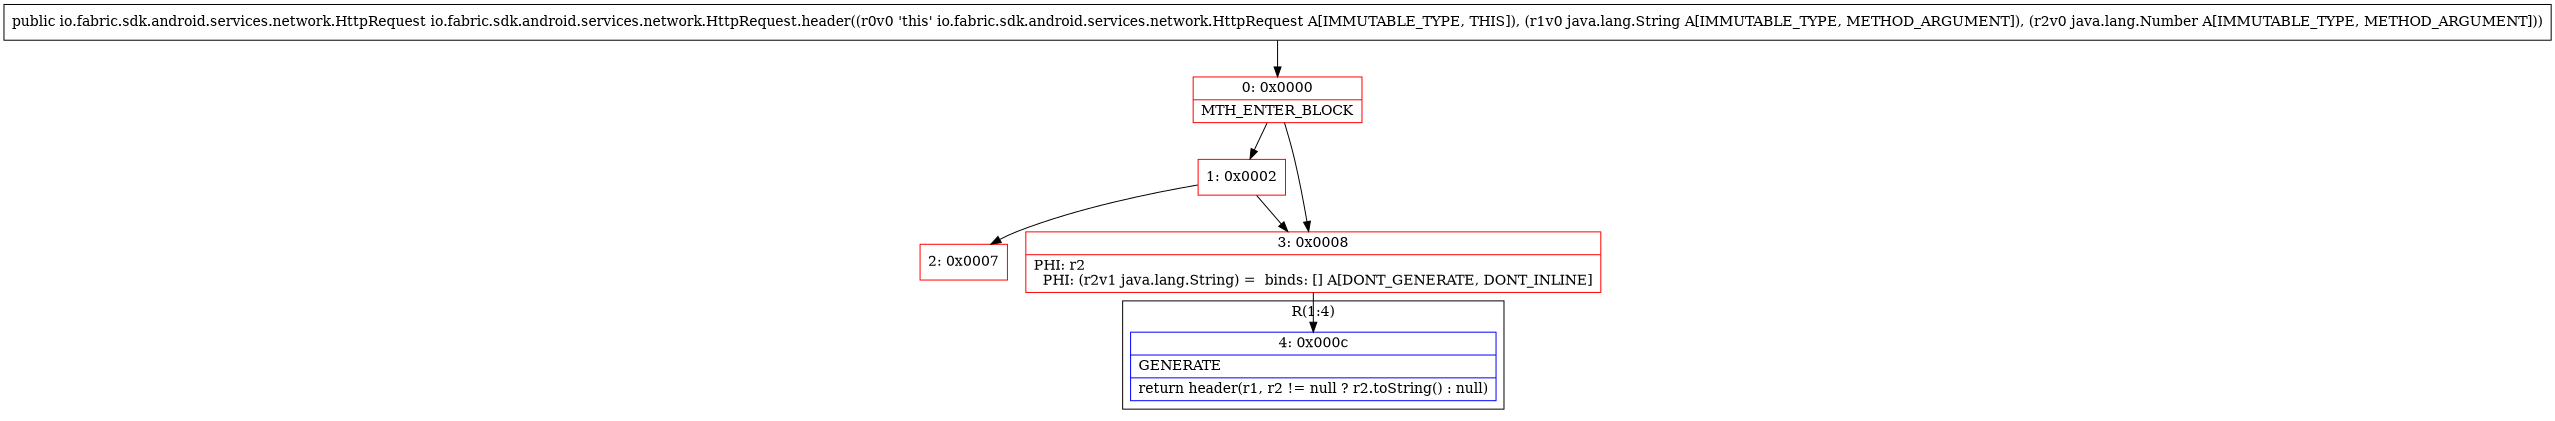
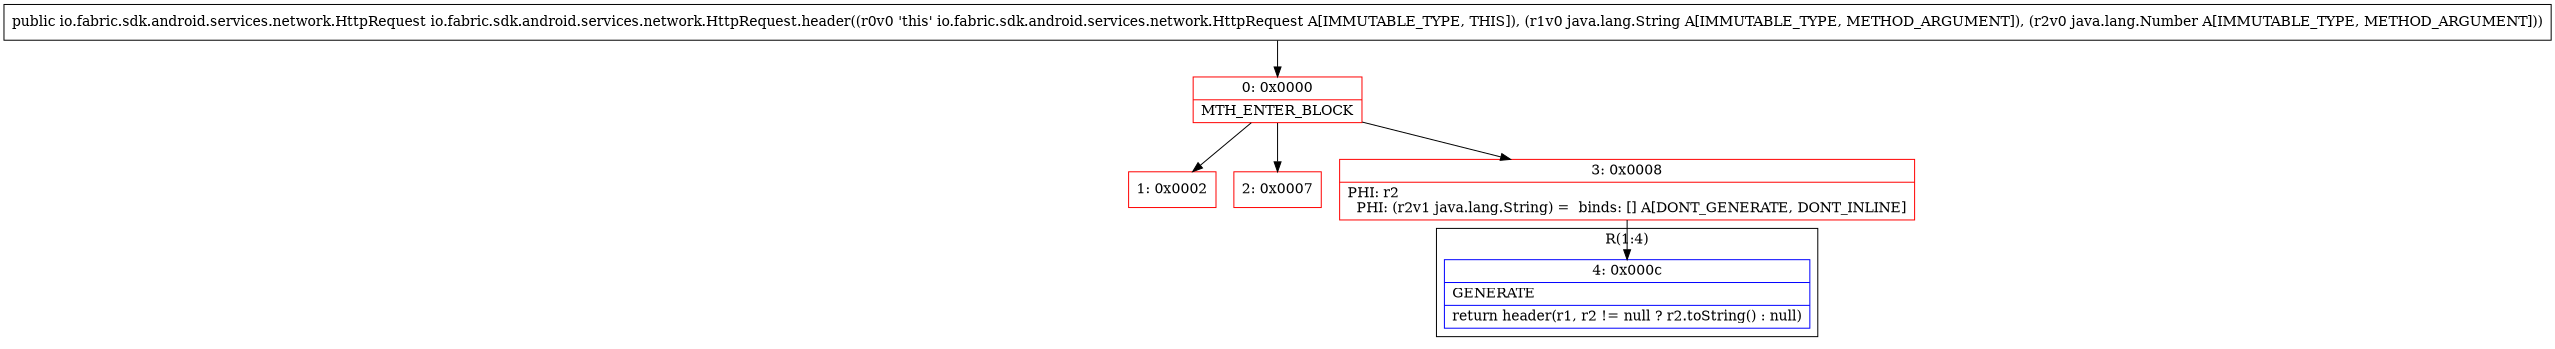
edge "1: 0x0002" -> "2: 0x0007": now "0: 0x0000" -> "2: 0x0007"
edge "1: 0x0002" -> "3: 0x0008": removed
